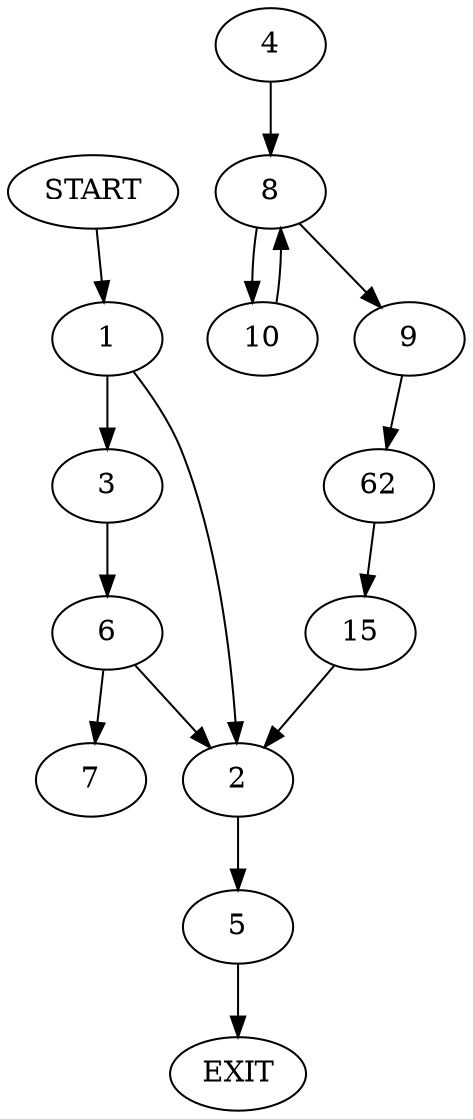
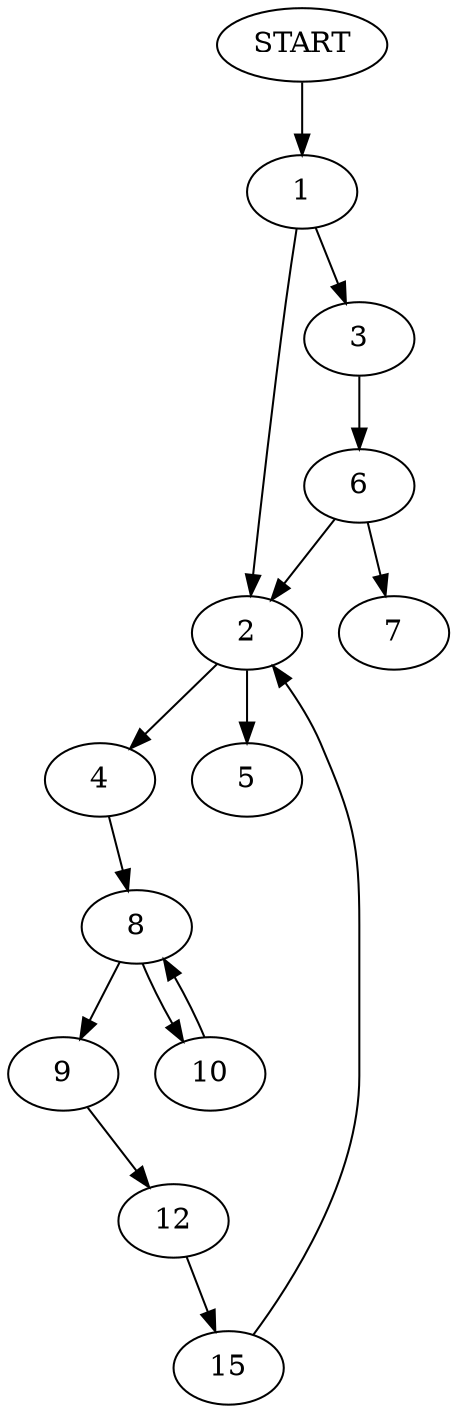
node "62": label "62" -> "12"
edge "2" -> "4": added
node "EXIT": removed
